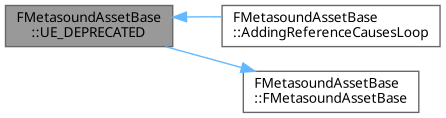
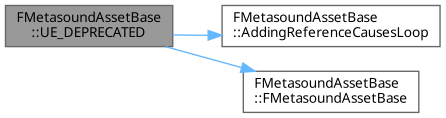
edge "FMetasoundAssetBase ::AddingReferenceCausesLoop" -> "FMetasoundAssetBase ::UE_DEPRECATED": reversed
